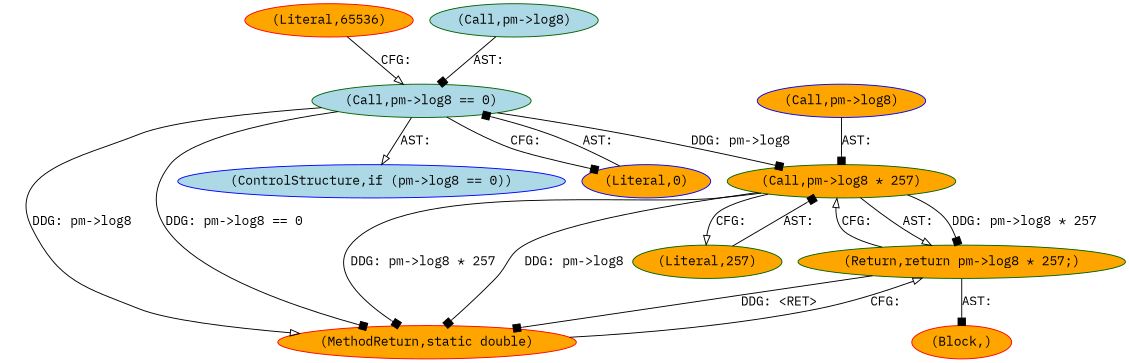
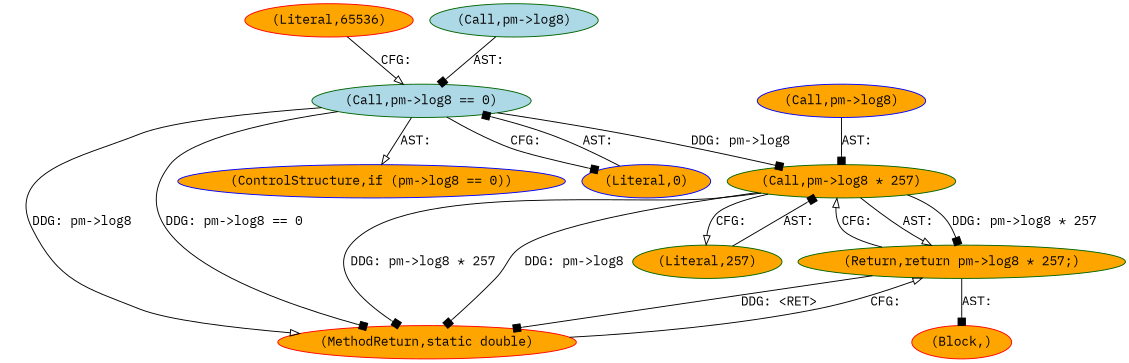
node "(ControlStructure,if (pm->log8 == 0))": fillcolor lightblue -> orange
